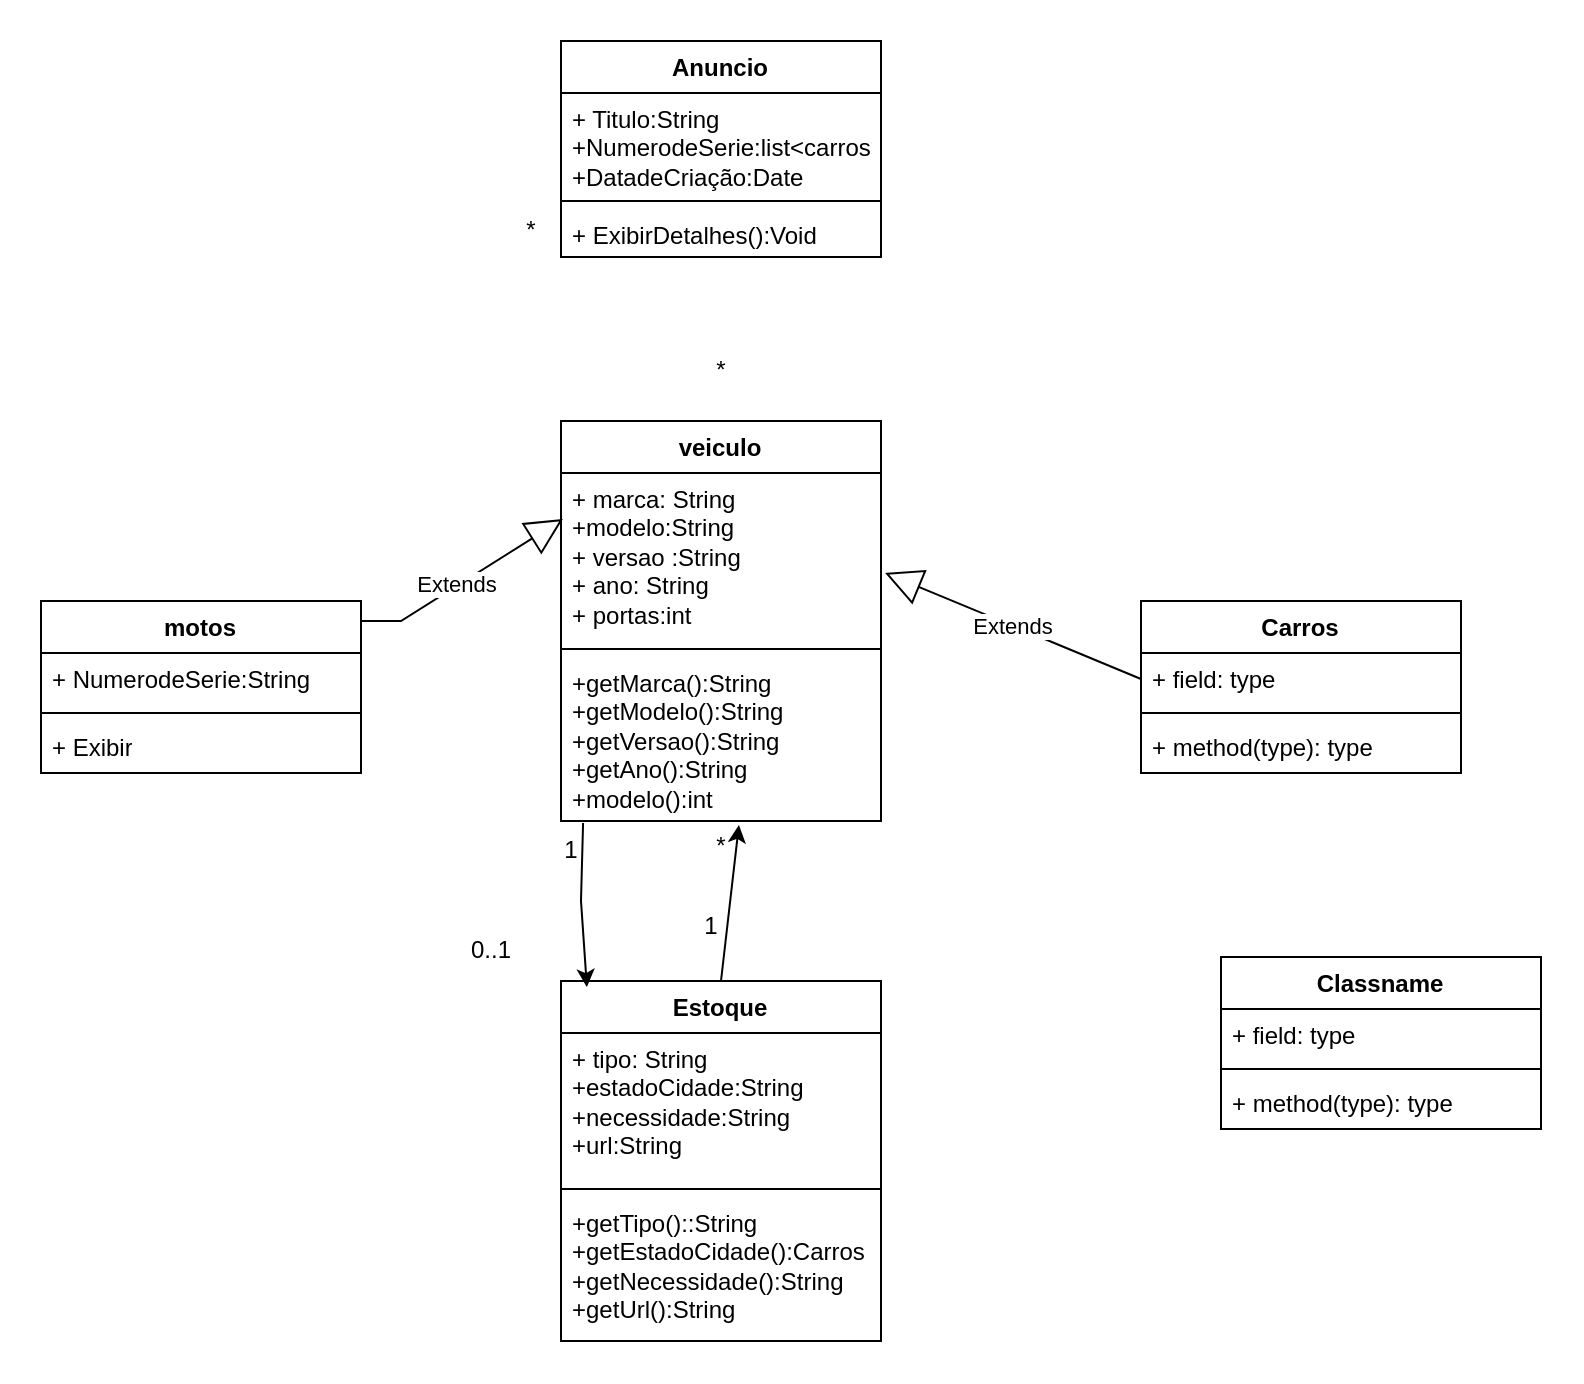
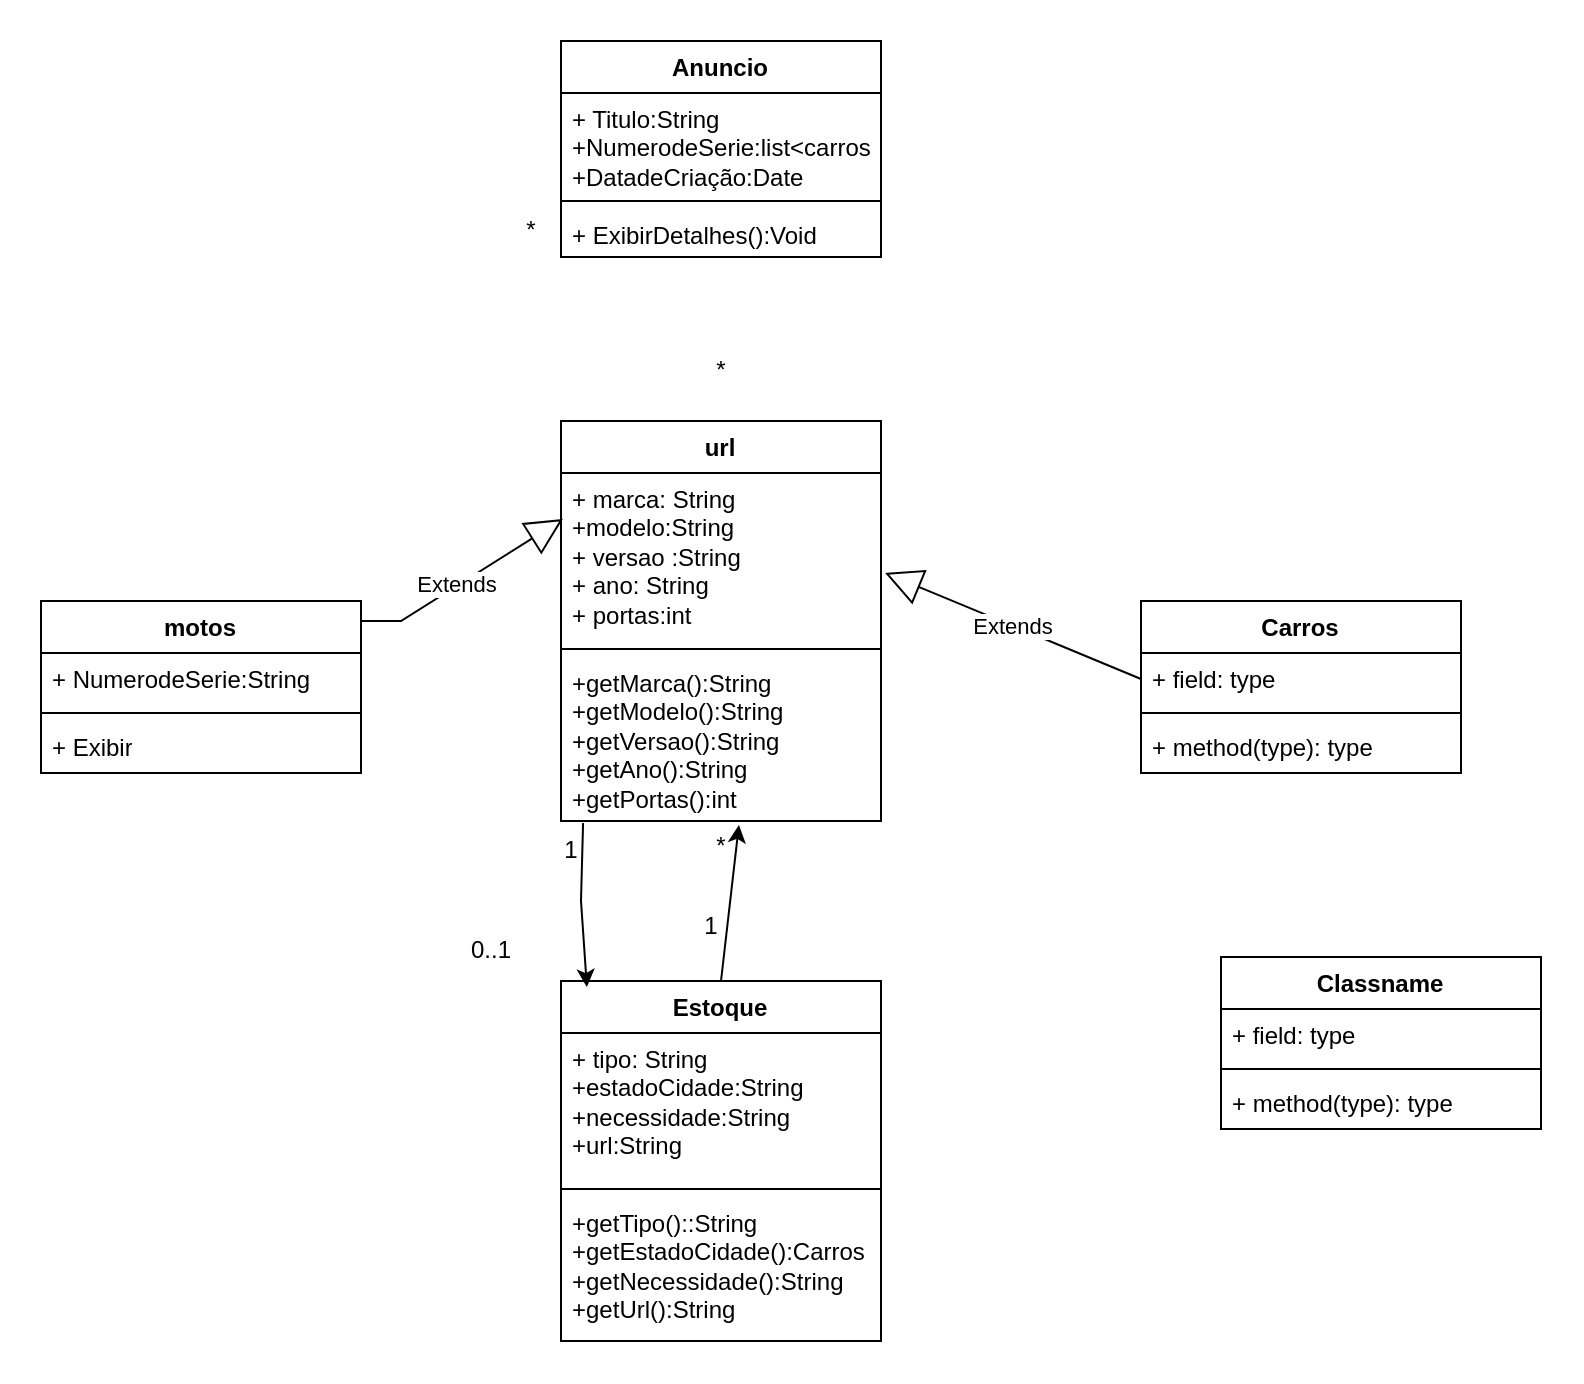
node "veiculo": label "veiculo" -> "url"
node "+getMarca():String +getModelo():String +getVersao():String +getAno():String +modelo():int": label "+getMarca():String +getModelo():String +getVersao():String +getAno():String +modelo():int" -> "+getMarca():String +getModelo():String +getVersao():String +getAno():String +getPortas():int"
